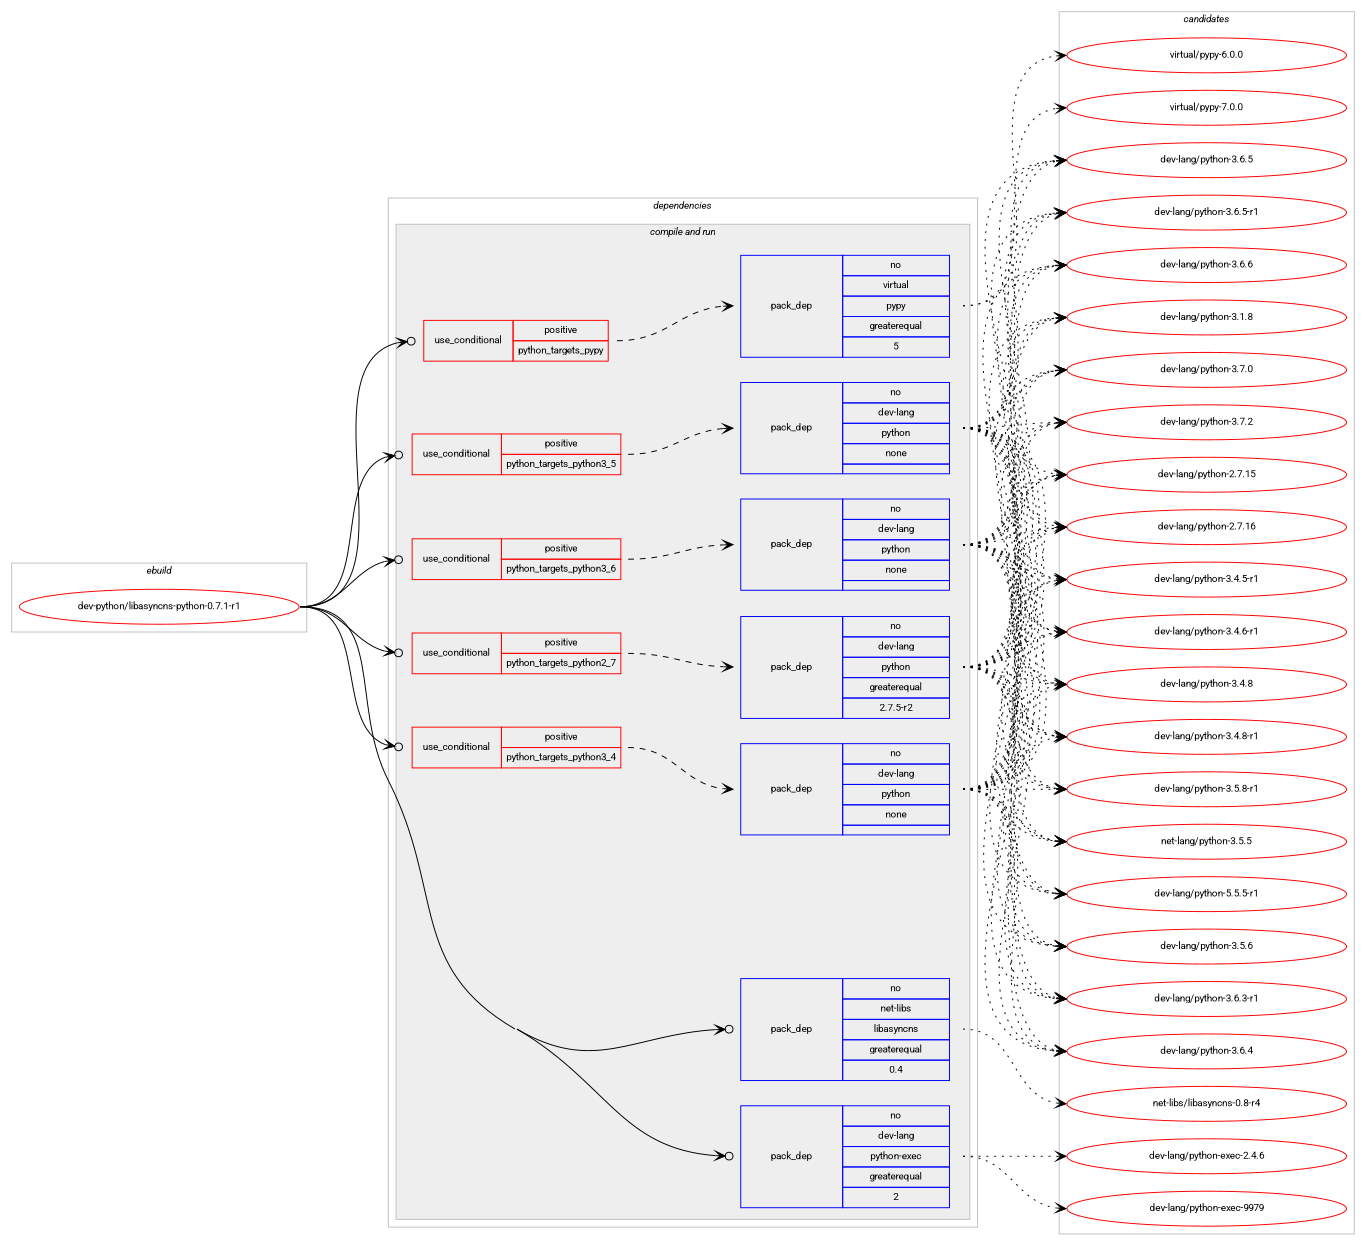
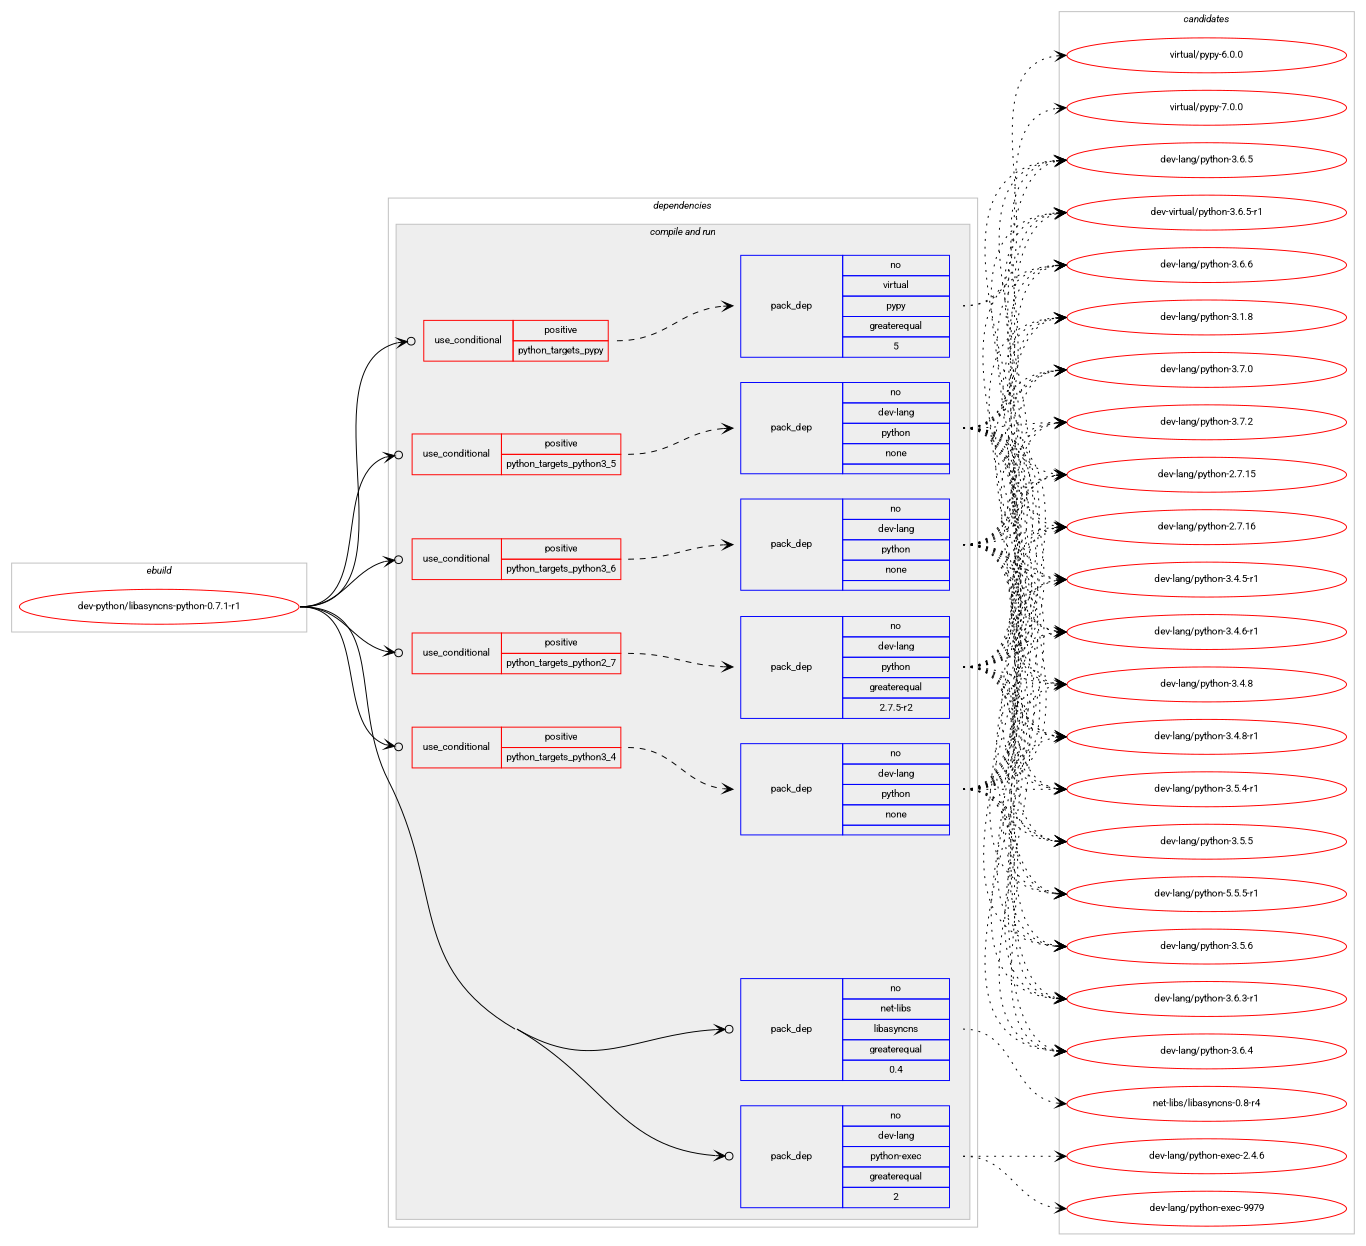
node "dev-lang/python-3.6.5-r1": label "dev-lang/python-3.6.5-r1" -> "dev-virtual/python-3.6.5-r1"
node "dev-lang/python-3.5.8-r1": label "dev-lang/python-3.5.8-r1" -> "dev-lang/python-3.5.4-r1"
node "net-lang/python-3.5.5": label "net-lang/python-3.5.5" -> "dev-lang/python-3.5.5"
